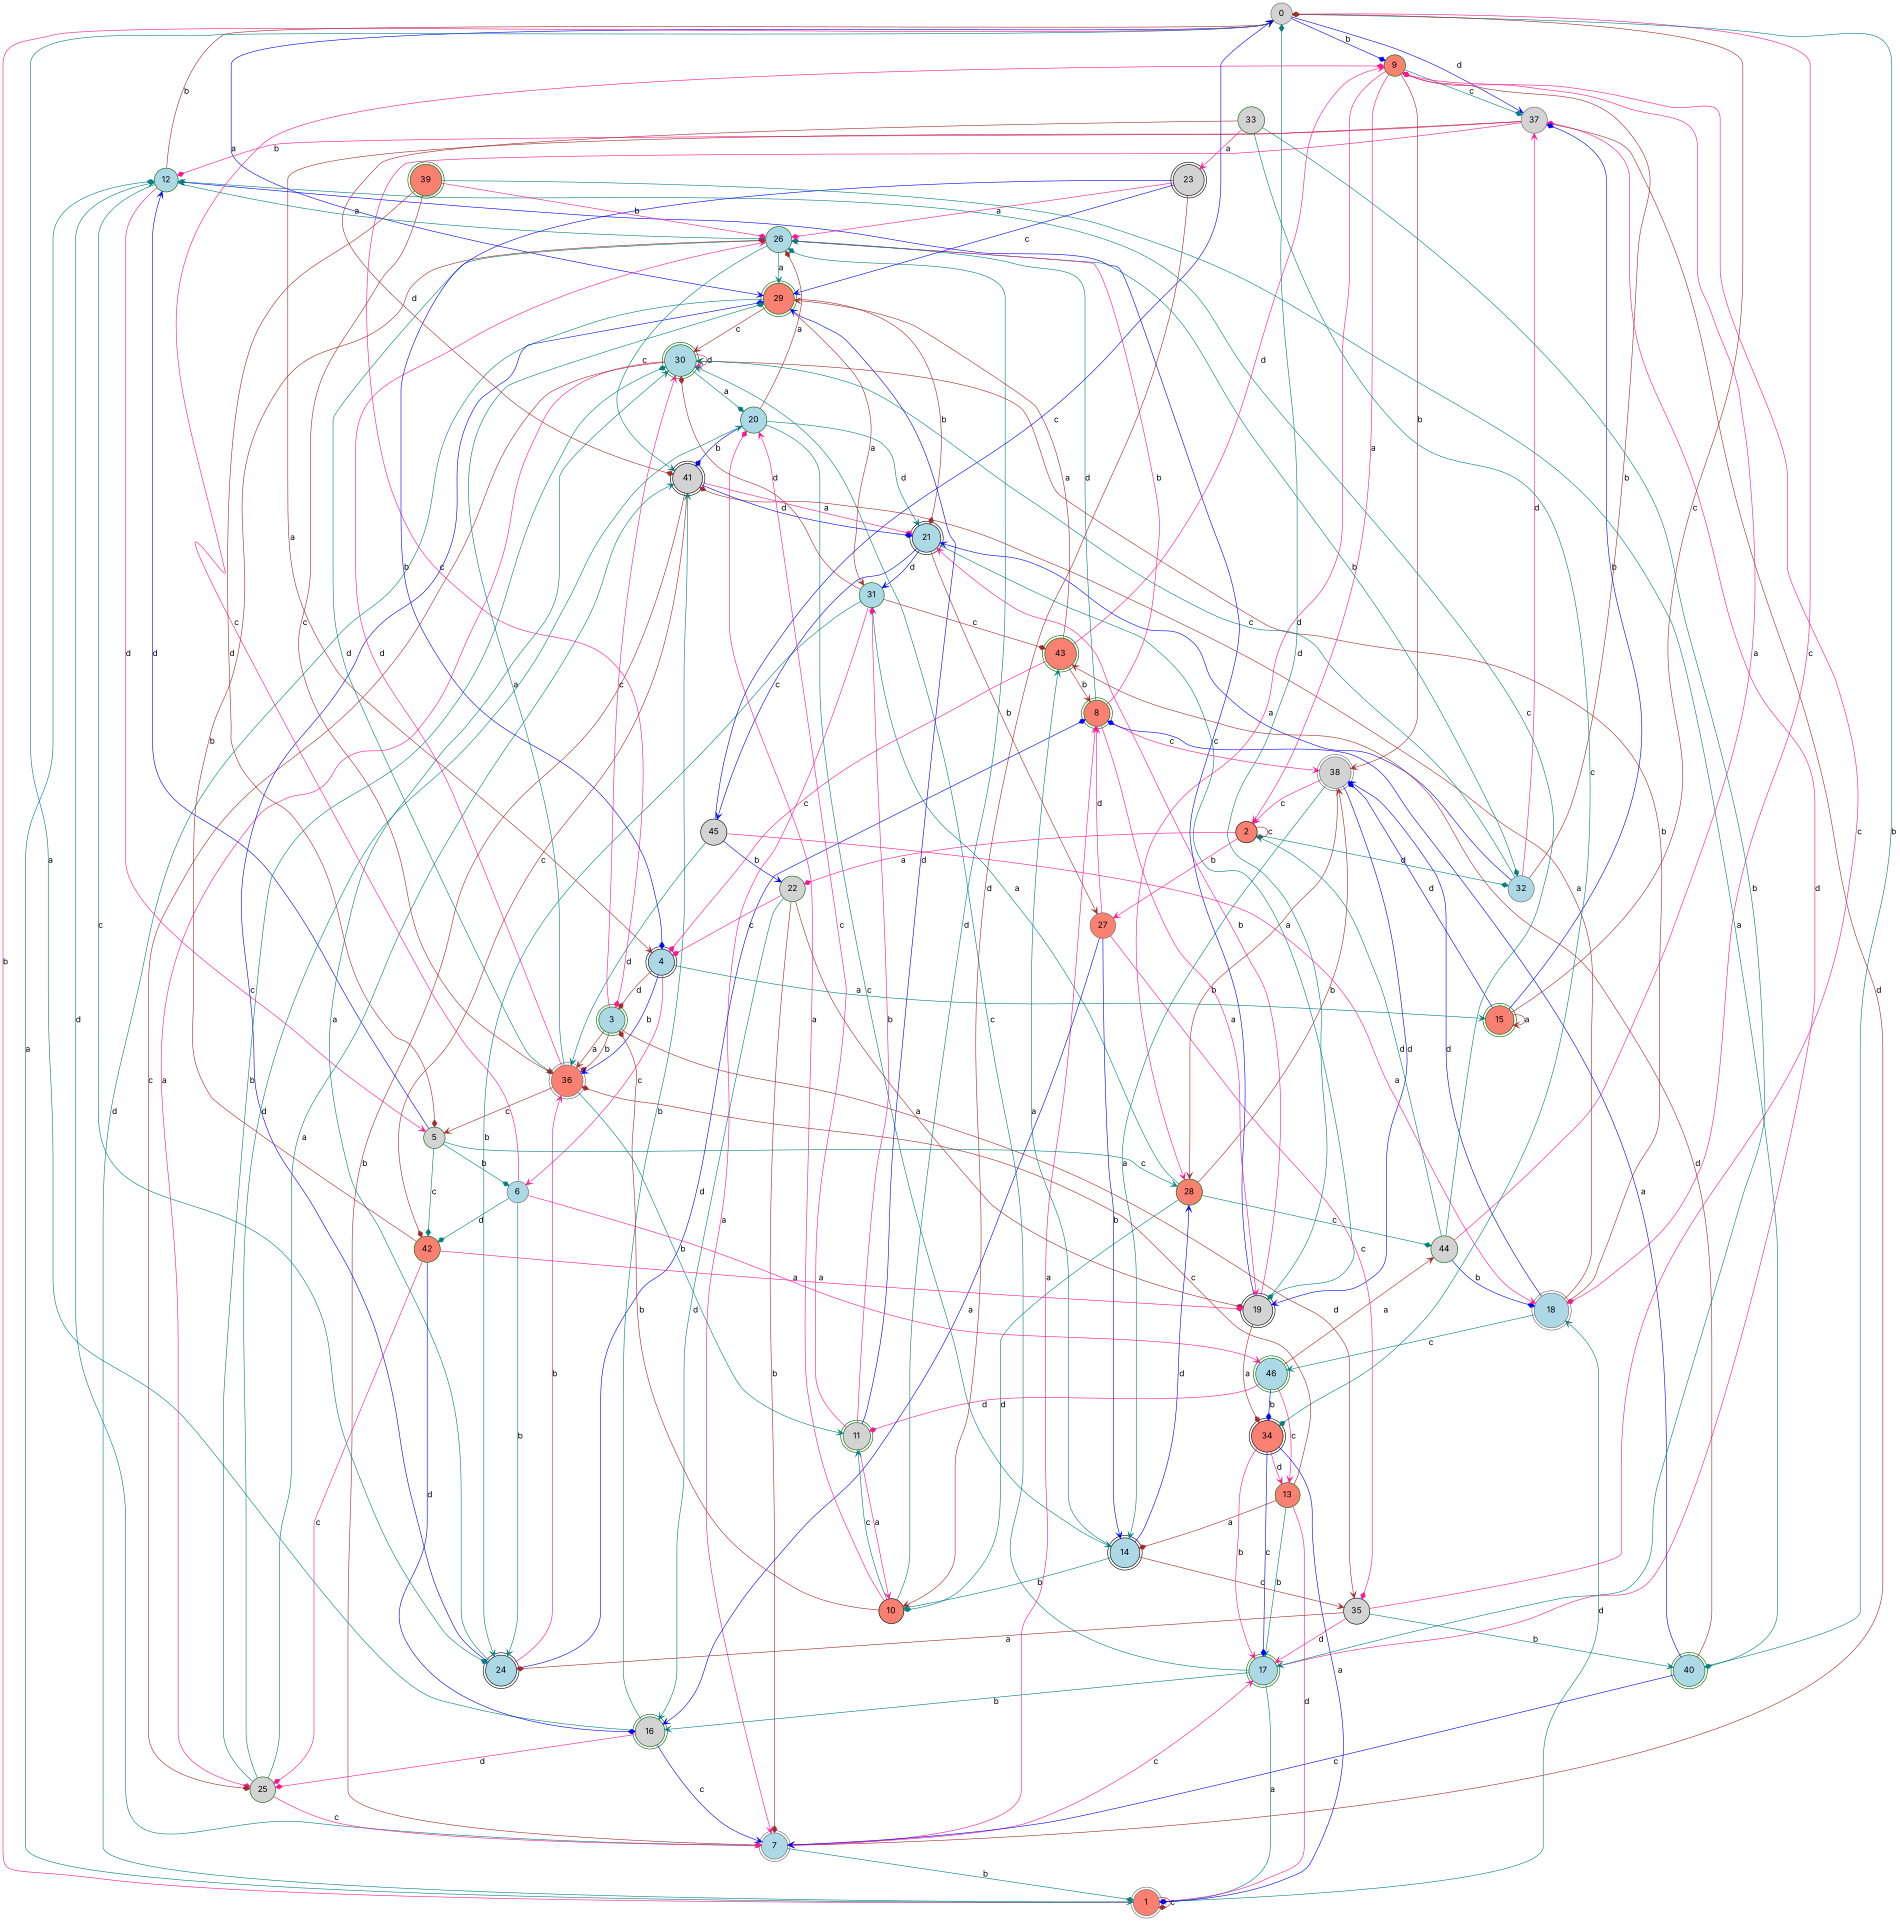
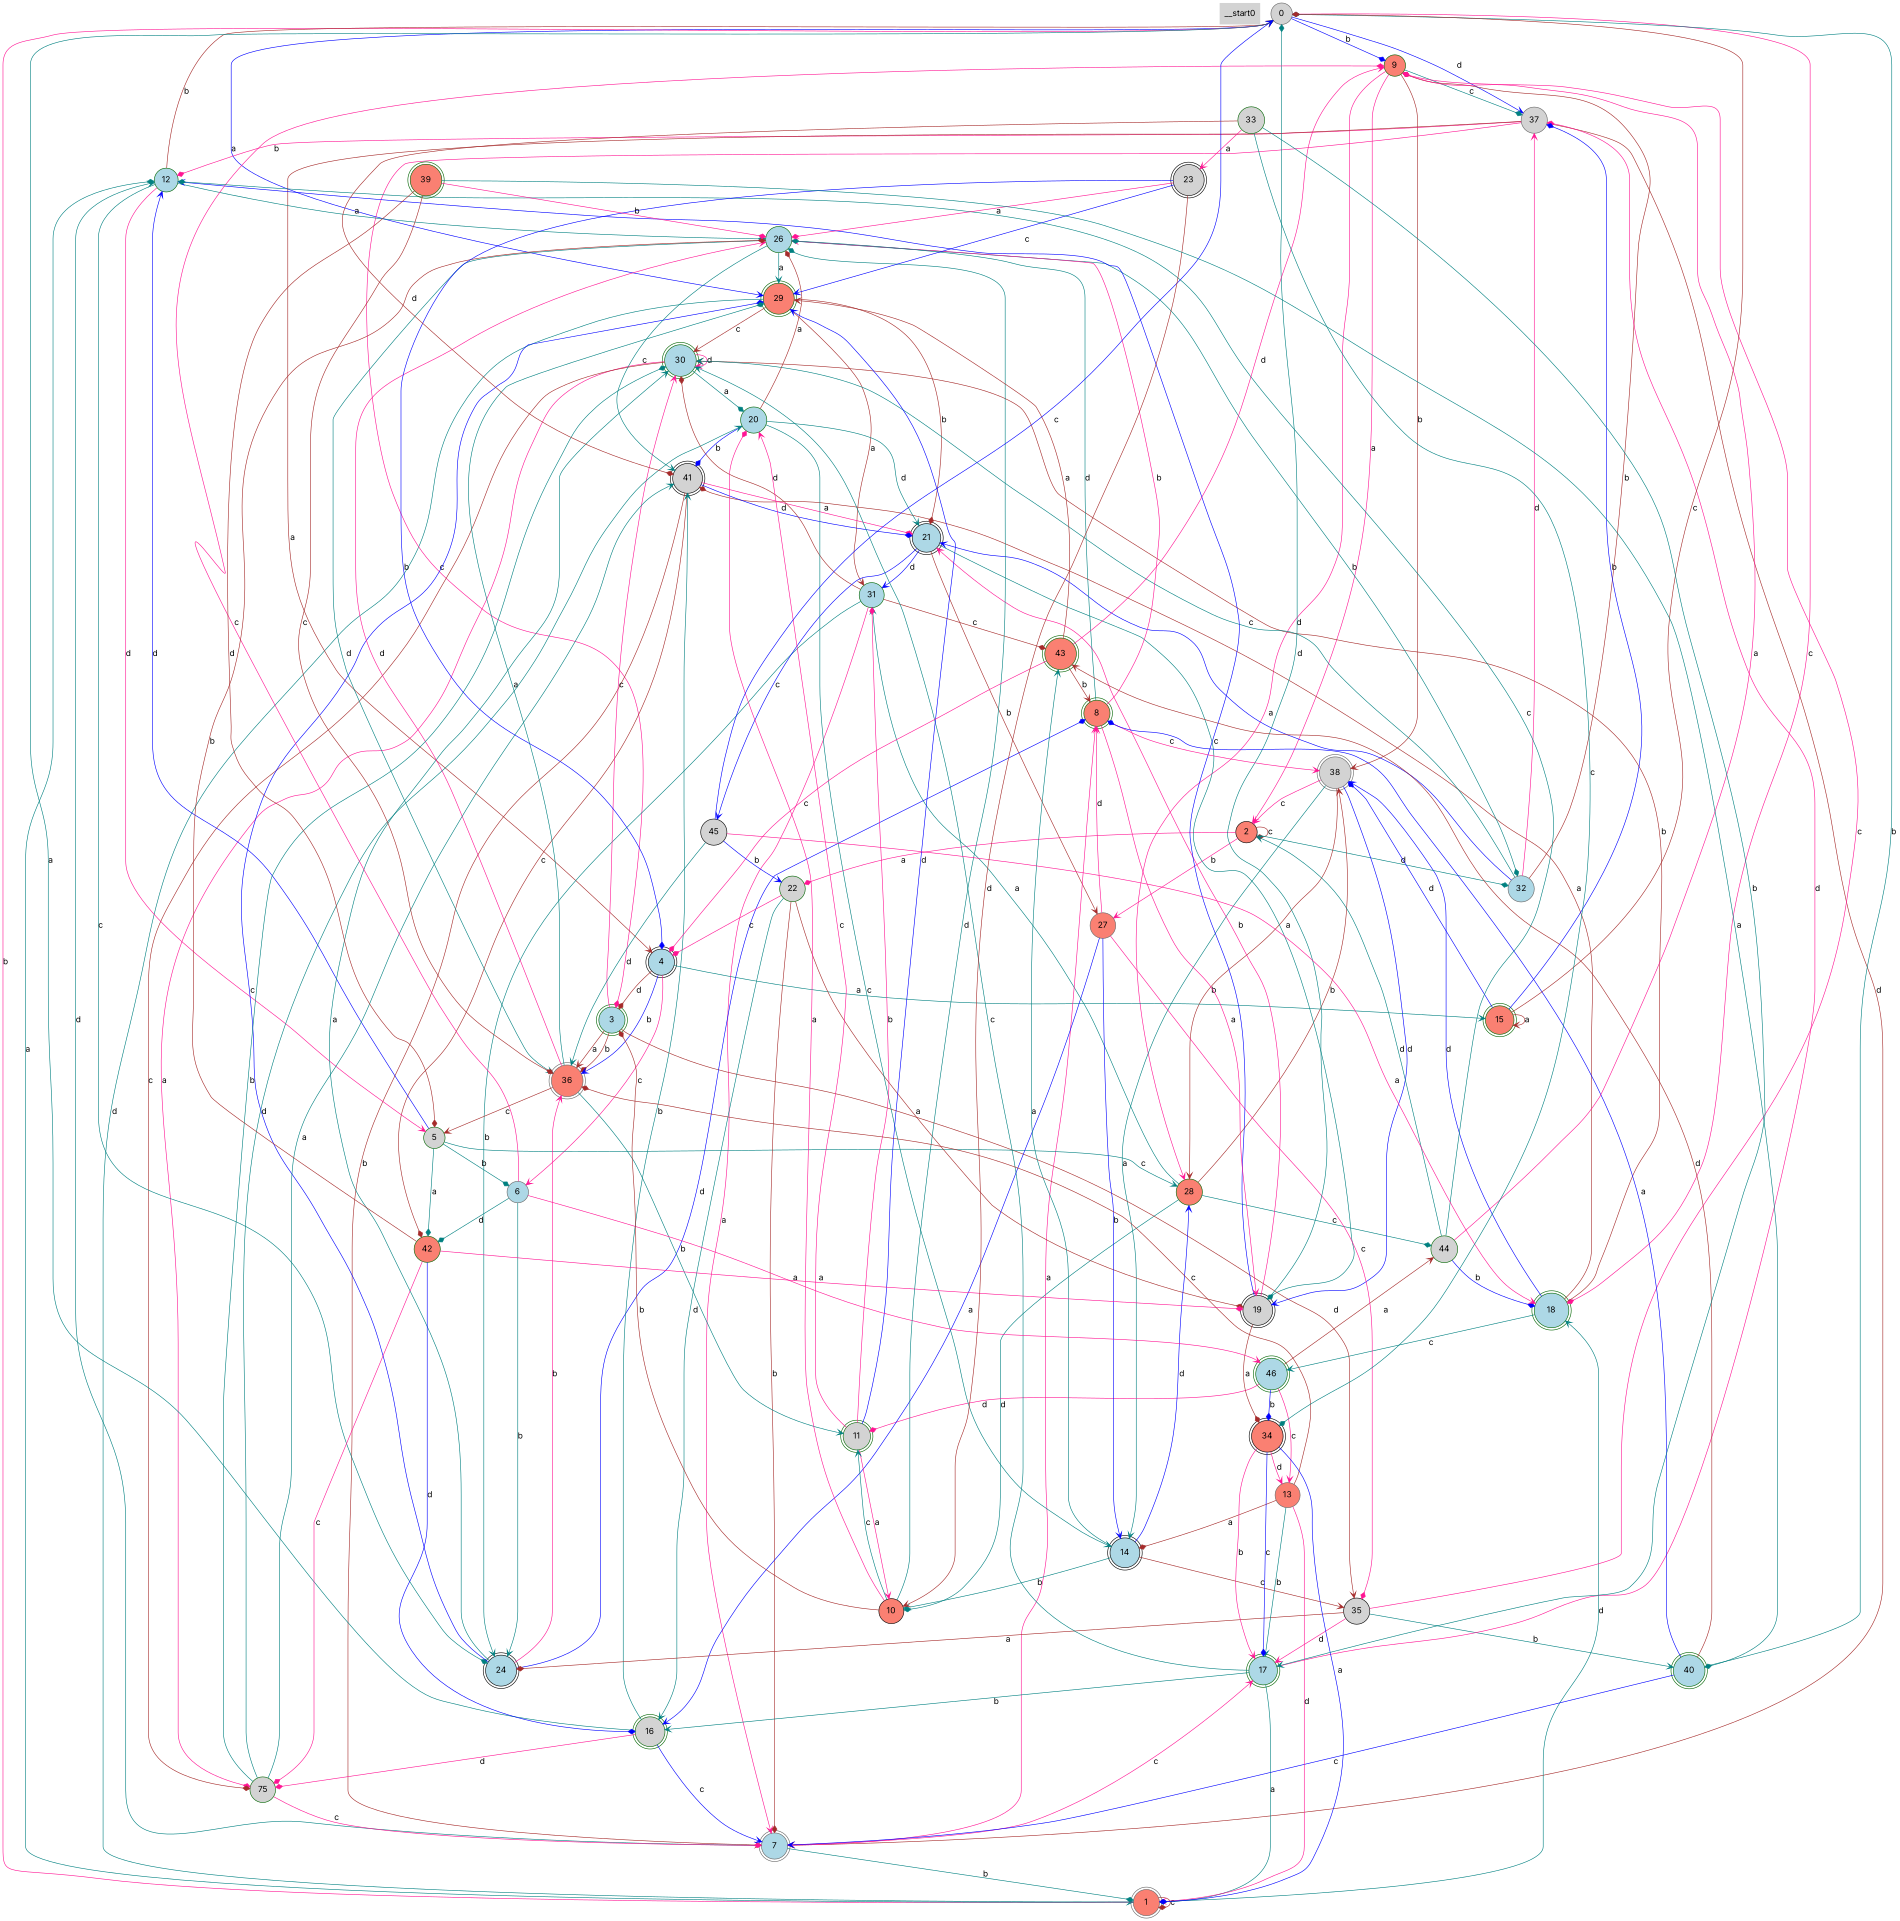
node "__start0": added
edge "5" -> "42": label "c" -> "a"
node "18": color gray40 -> darkgreen
node "13": color darkgreen -> gray40
node "25": label "25" -> "75"
